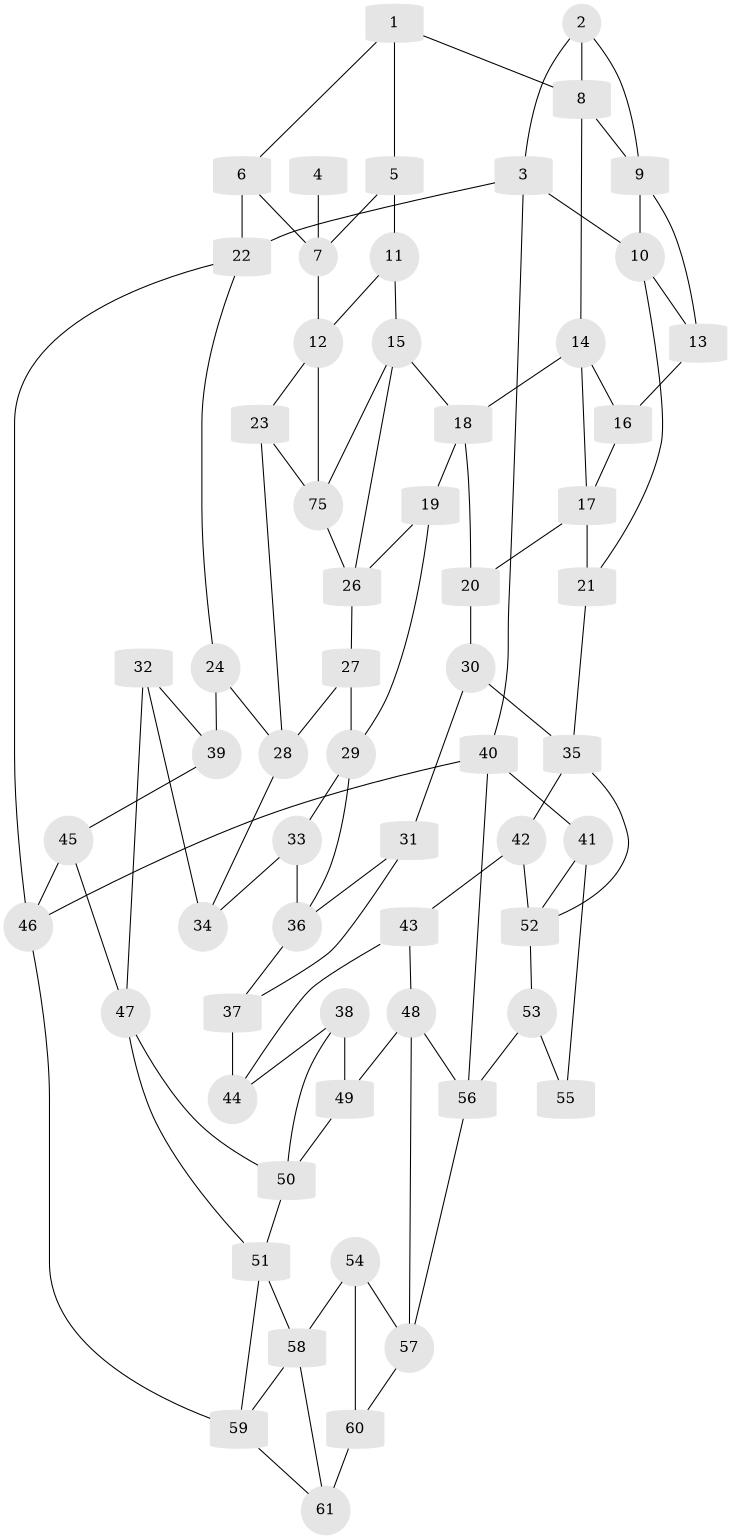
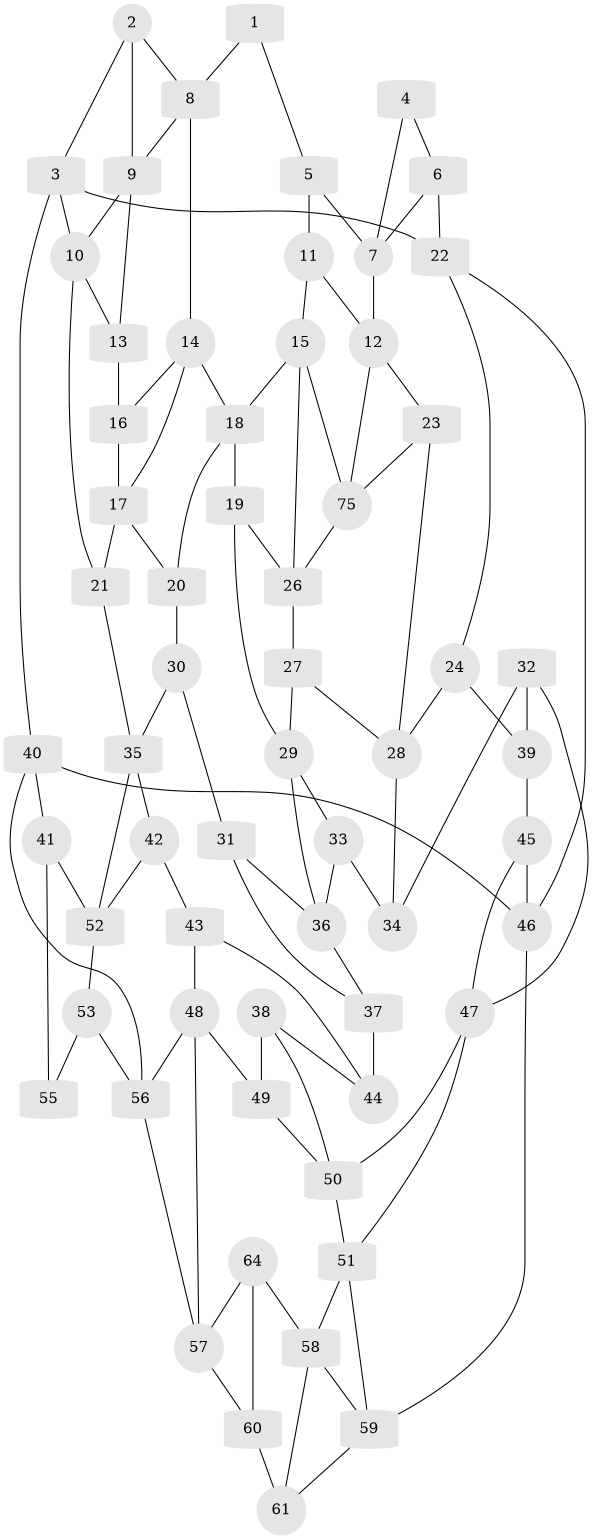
edge "1" -- "6": now "4" -- "6"
node "54": label "54" -> "64"
